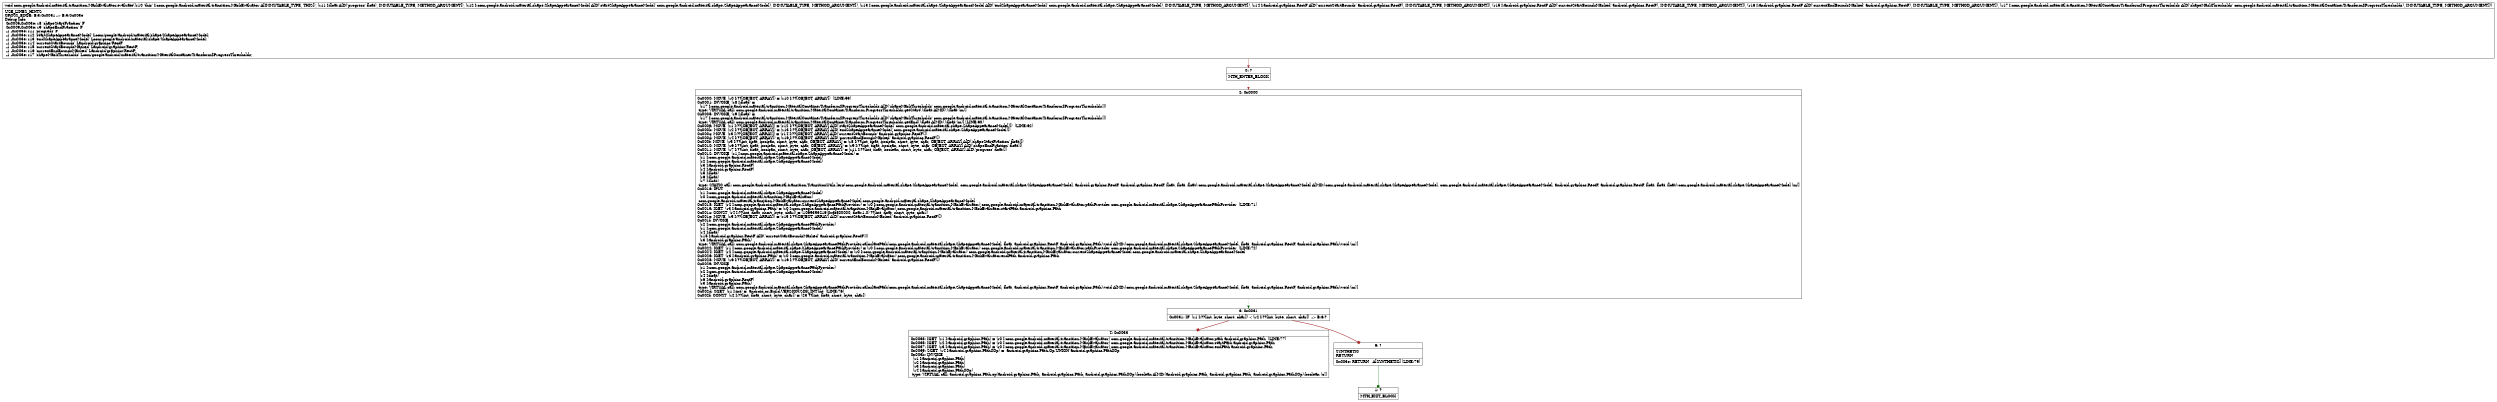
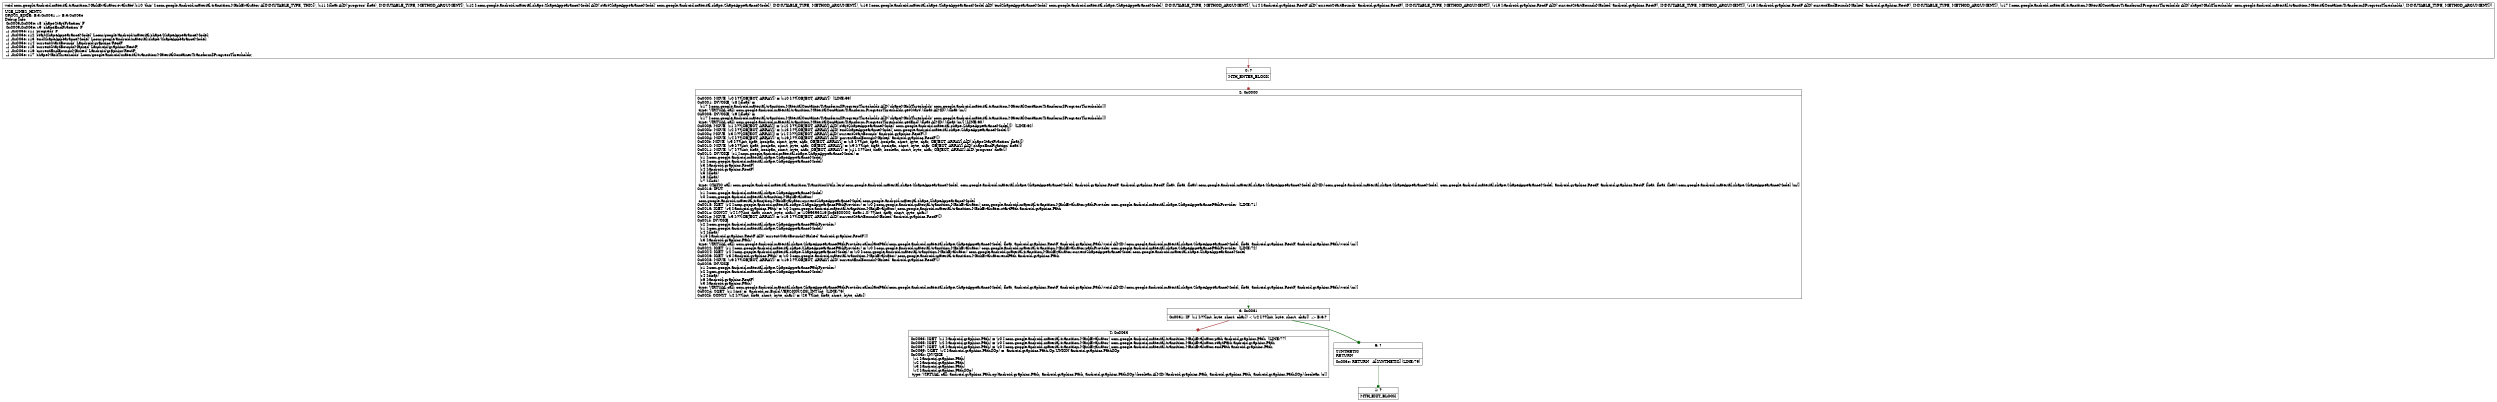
edge "0: ?" -> "2: 0x0000": arrowhead normal -> box
edge "3: 0x0031" -> "6: ?": color brown -> darkgreen
